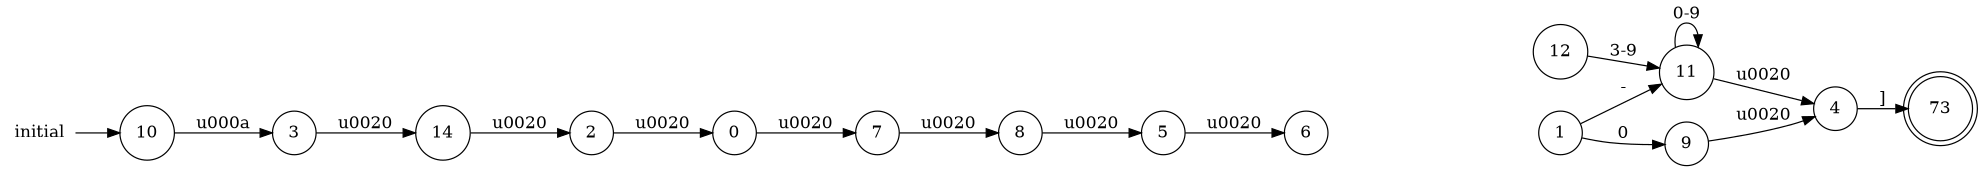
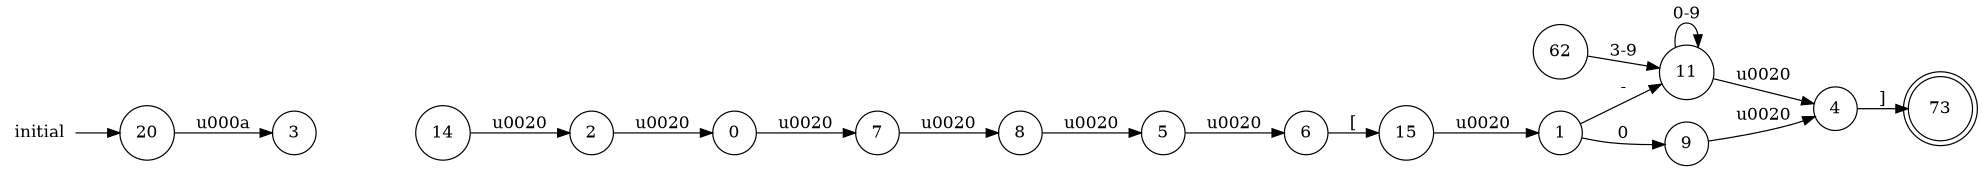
node "12": label "12" -> "62"
node "10": label "10" -> "20"
edge "3" -> "14": removed, label "u0020"
node "15": added
